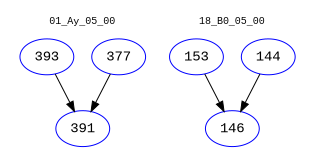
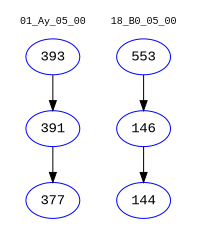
node "153": label "153" -> "553"
edge "377" -> "391": reversed
edge "144" -> "146": reversed
